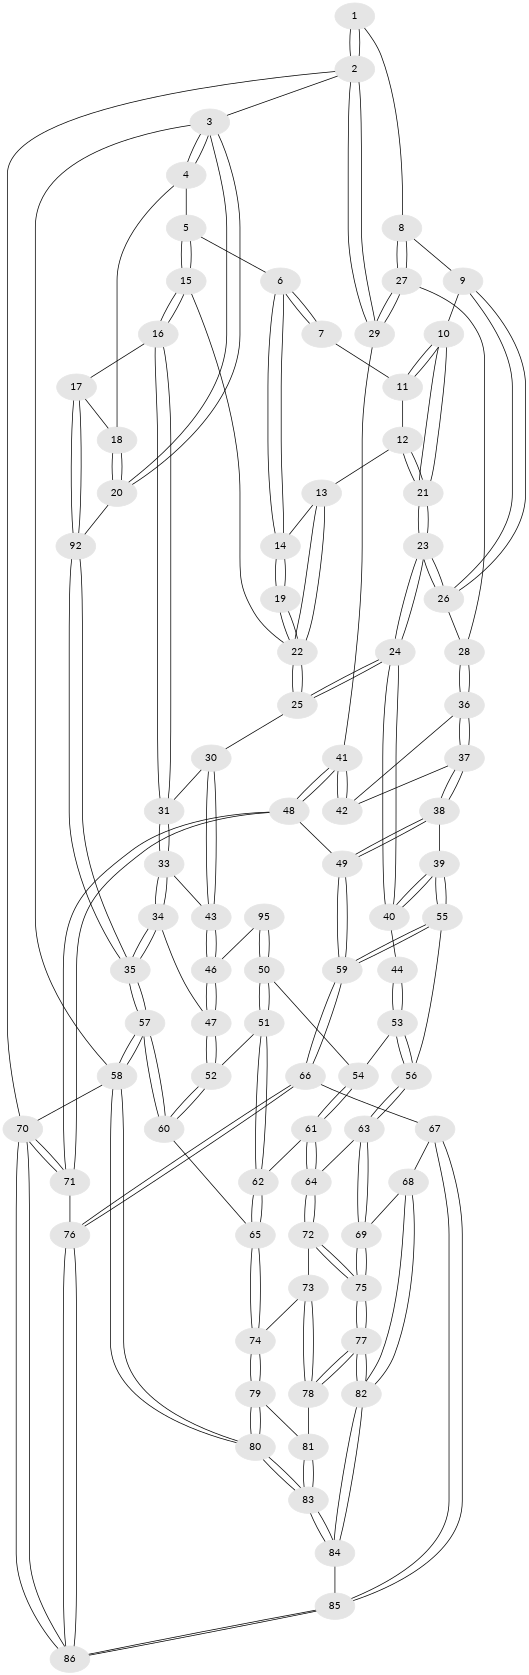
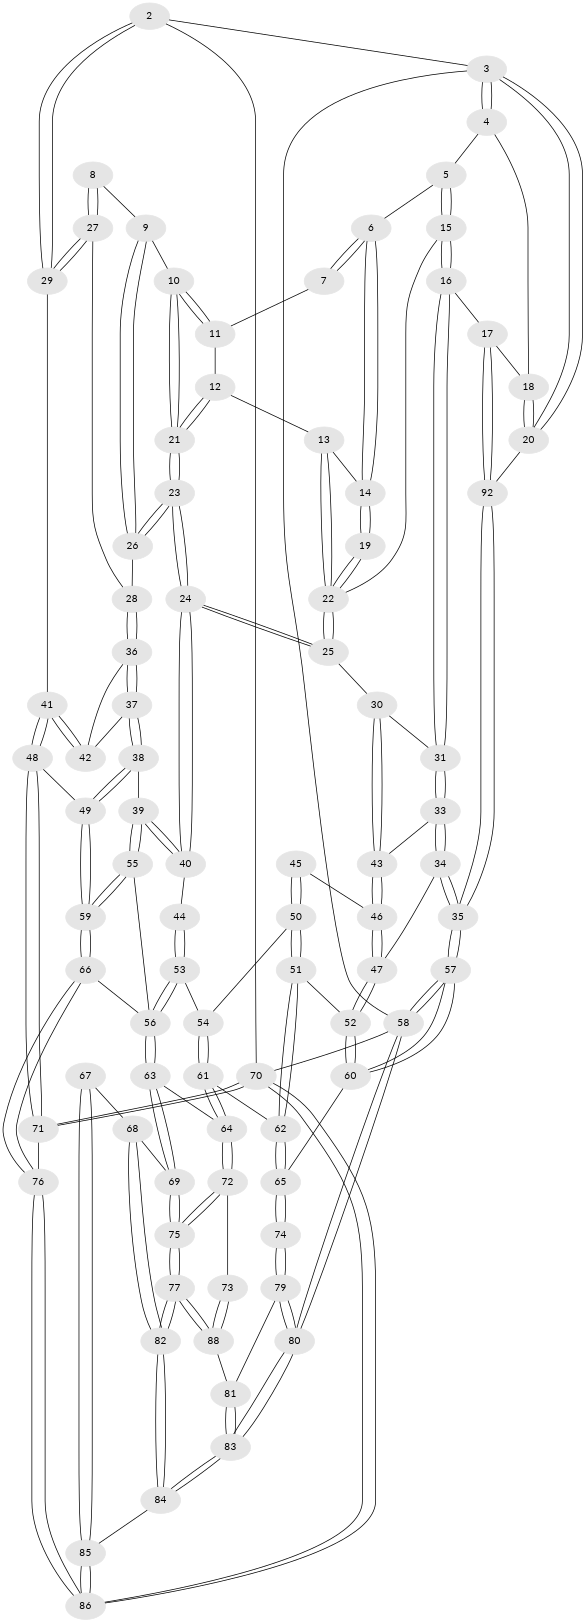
node "1": removed
node "95": label "95" -> "45"
edge "66" -- "67": now "66" -- "56"
edge "73" -- "74": removed
node "78": label "78" -> "88"
